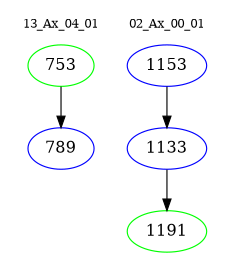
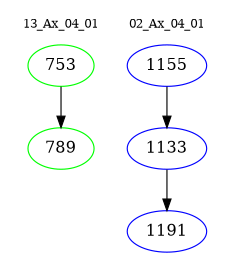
cluster "02_Ax_00_01": label "02_Ax_00_01" -> "02_Ax_04_01"
node "1153": label "1153" -> "1155"
node "789": color blue -> green
node "1191": color green -> blue
